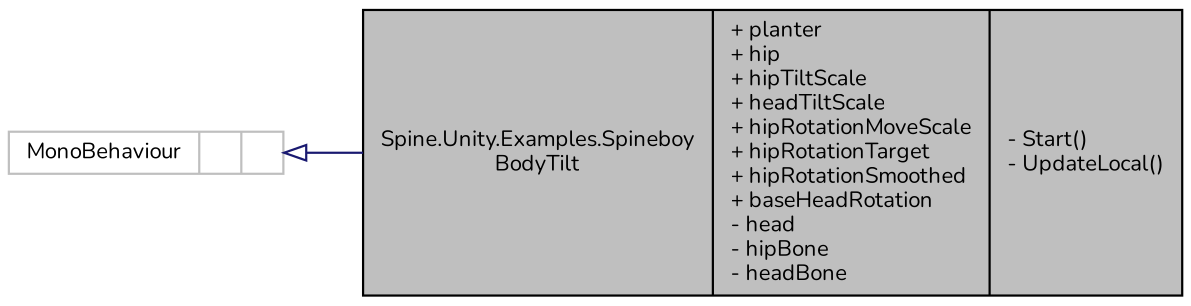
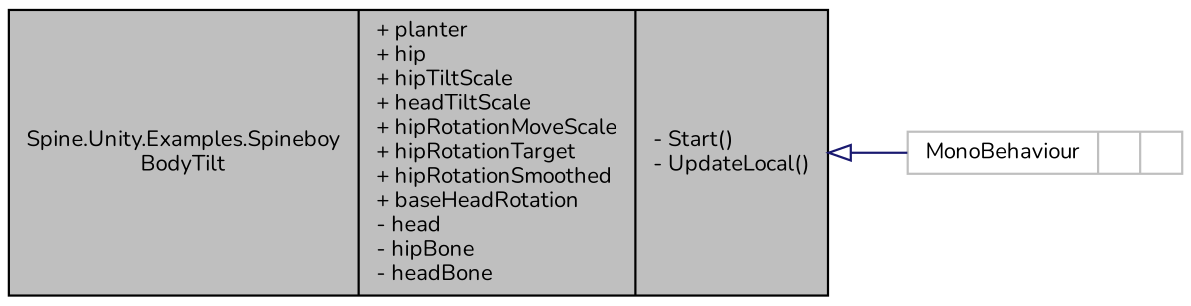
edge "Spine.Unity.Examples.Spineboy" -> "MonoBehaviour": reversed
